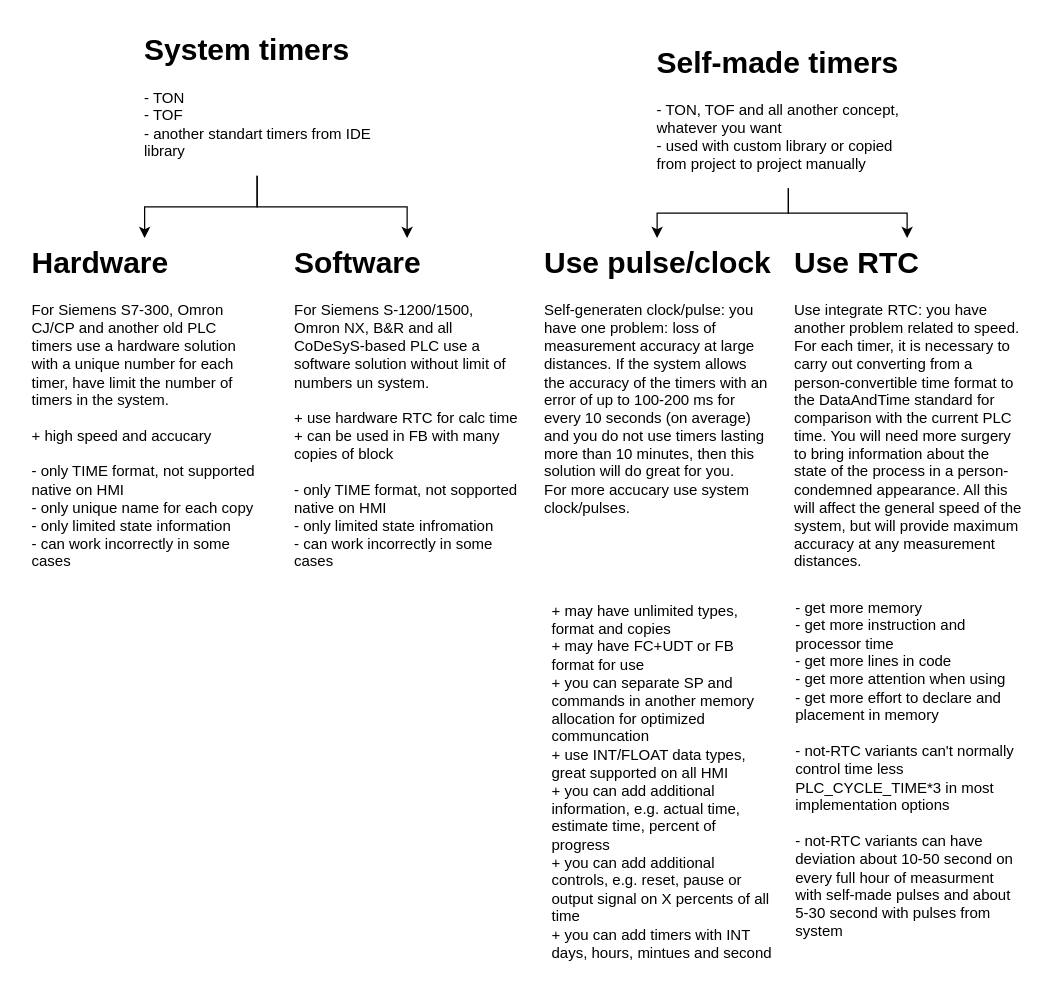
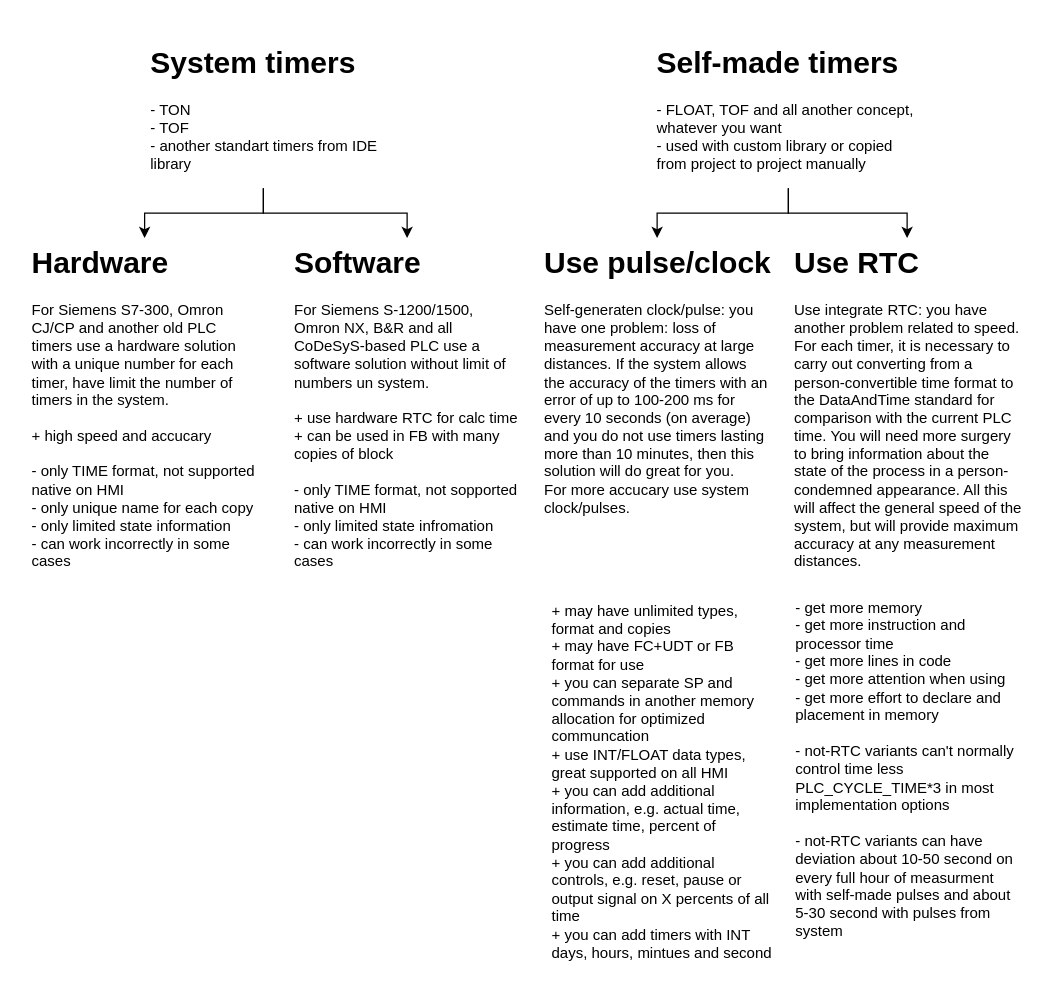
node "Self-made timers - TON, TOF and all another concept, whatever you want - used with custom library or copied from project to project manually": label "Self-made timers - TON, TOF and all another concept, whatever you want - used with custom library or copied from project to project manually" -> "Self-made timers - FLOAT, TOF and all another concept, whatever you want - used with custom library or copied from project to project manually"
node "System timers - TON - TOF - another standart timers from IDE library": moved (257, 101) -> (263, 113)
